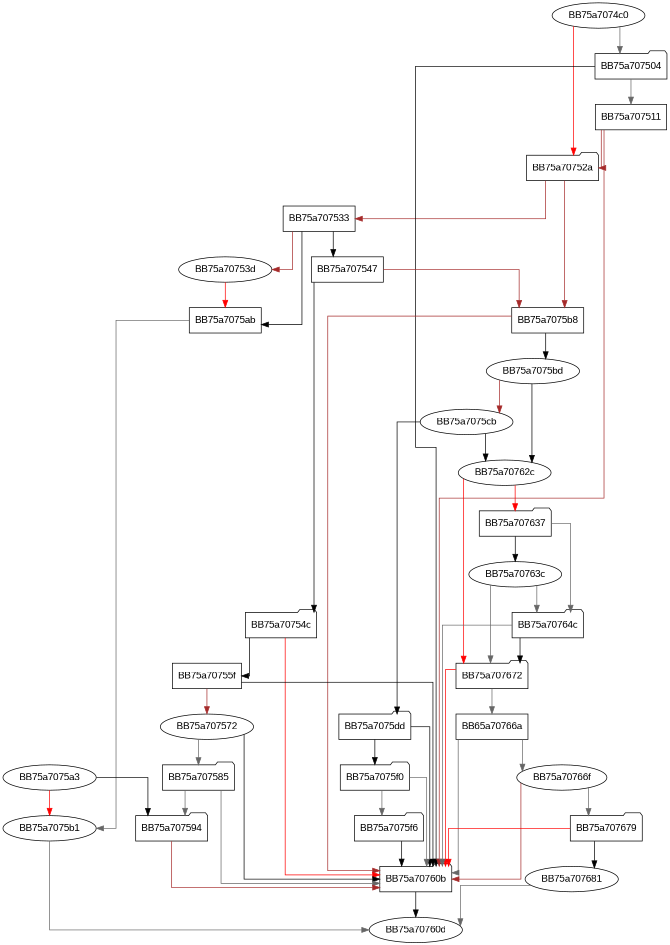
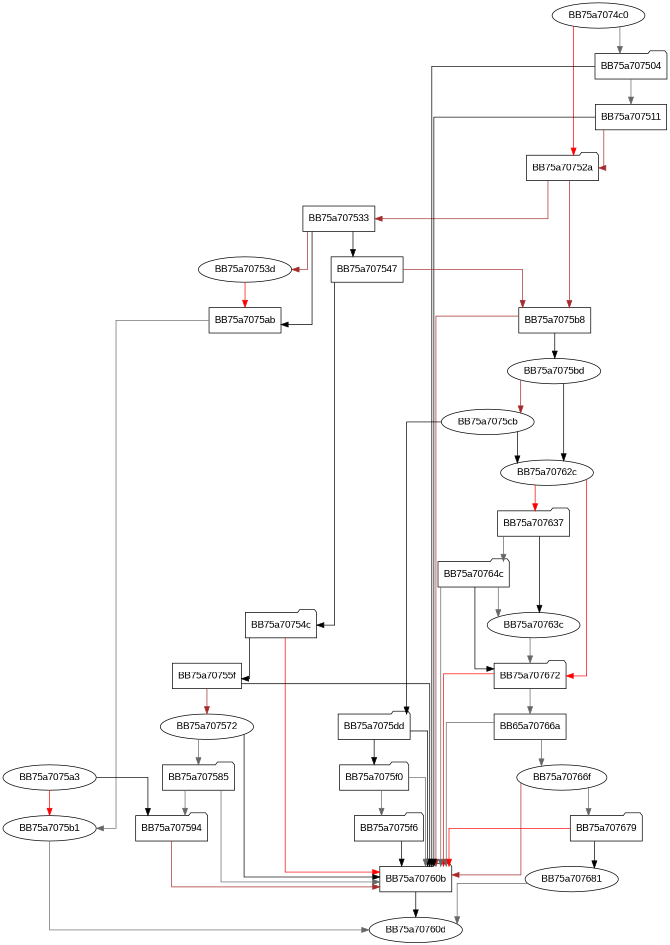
edge "BB75a707511" -> "BB75a70760b": color brown -> black
edge "BB75a70763c" -> "BB75a70764c": reversed
